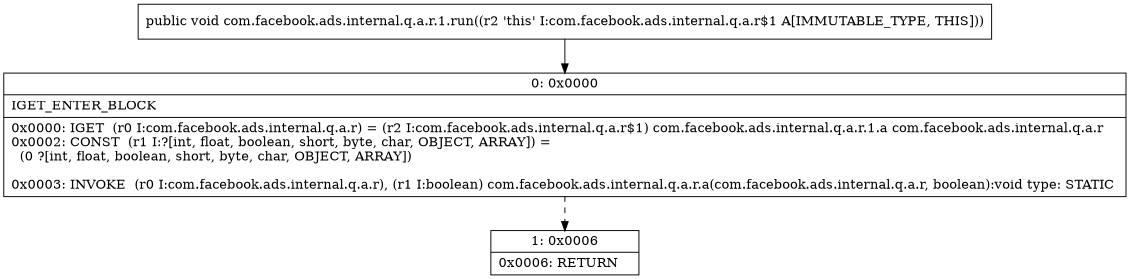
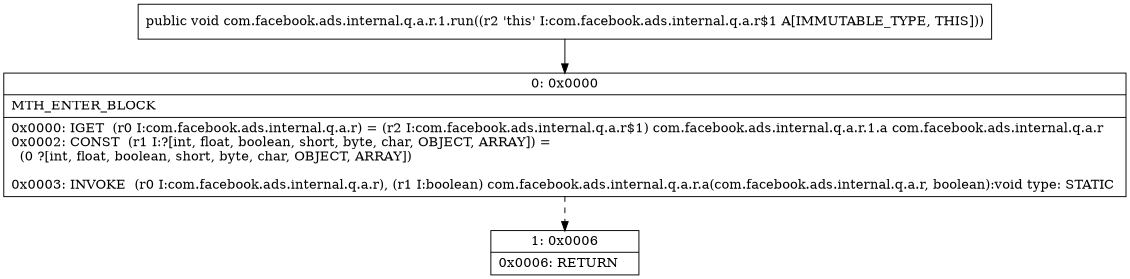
node "0: 0x0000": text "IGET_ENTER_BLOCK" -> "MTH_ENTER_BLOCK"
